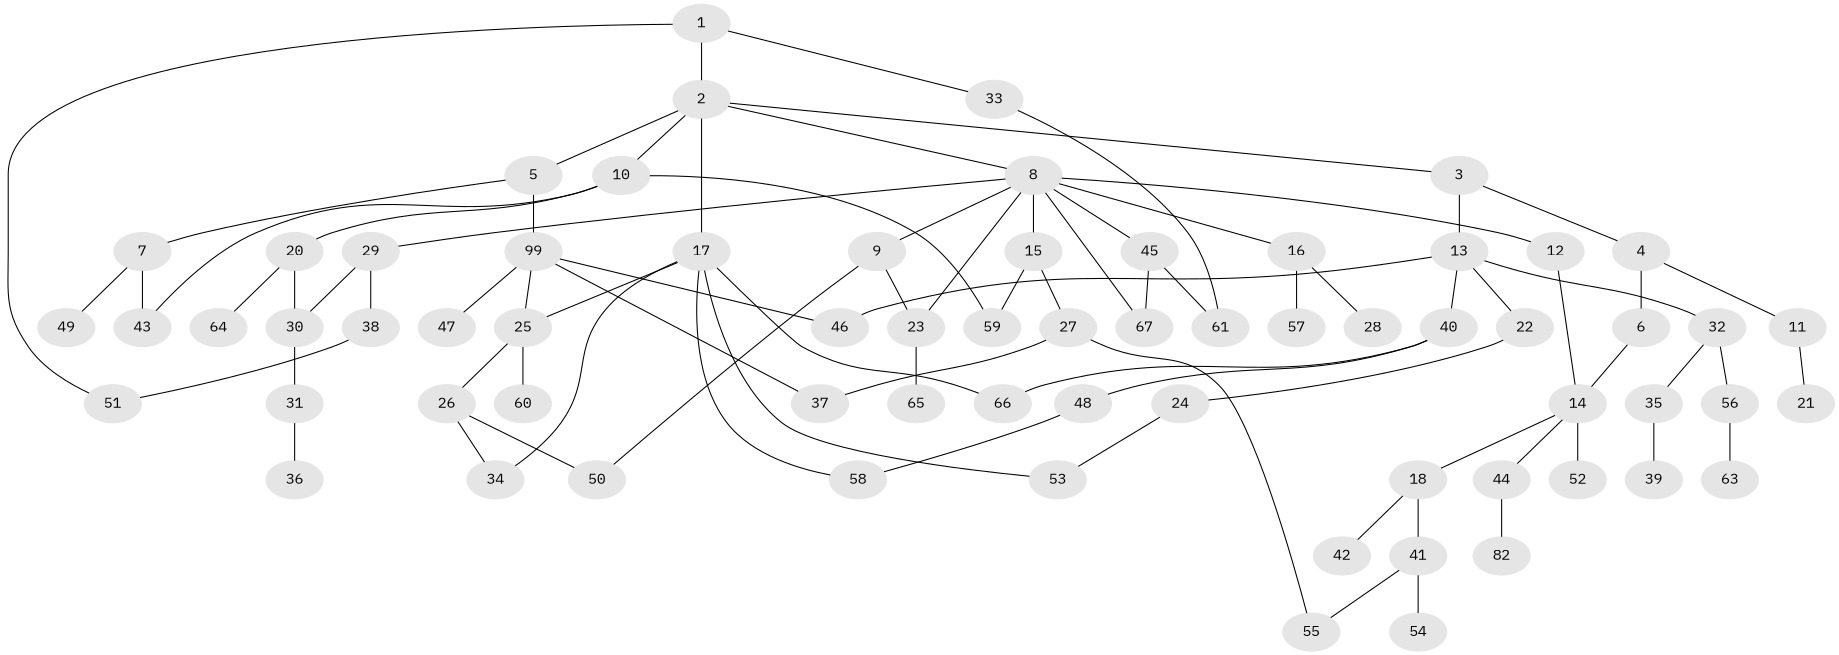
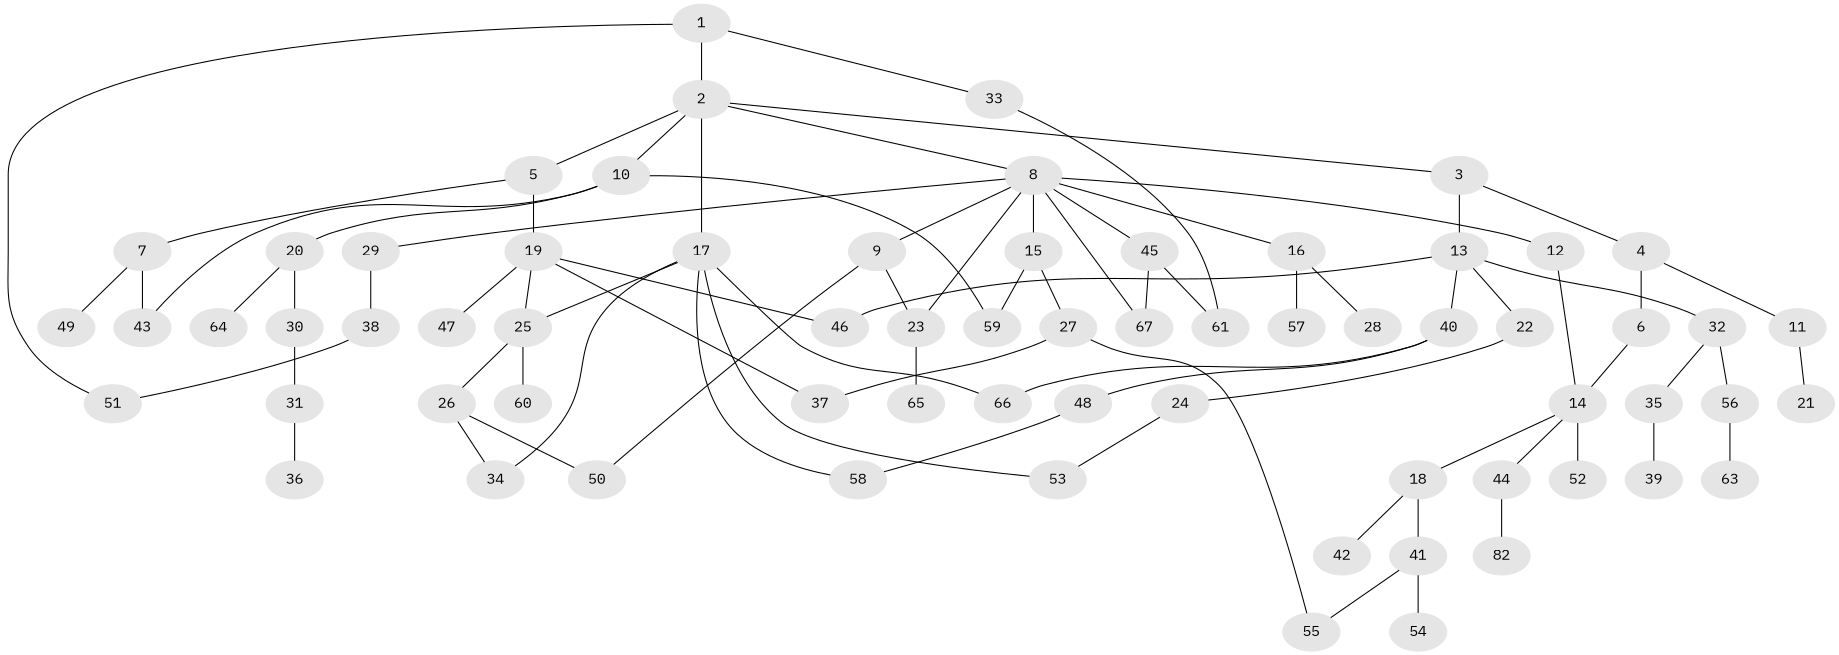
node "99": label "99" -> "19"
edge "29" -- "30": removed
